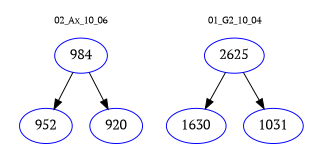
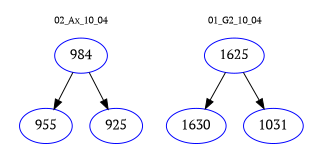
cluster "02_Ax_10_06": label "02_Ax_10_06" -> "02_Ax_10_04"
node "2625": label "2625" -> "1625"
node "952": label "952" -> "955"
node "920": label "920" -> "925"
